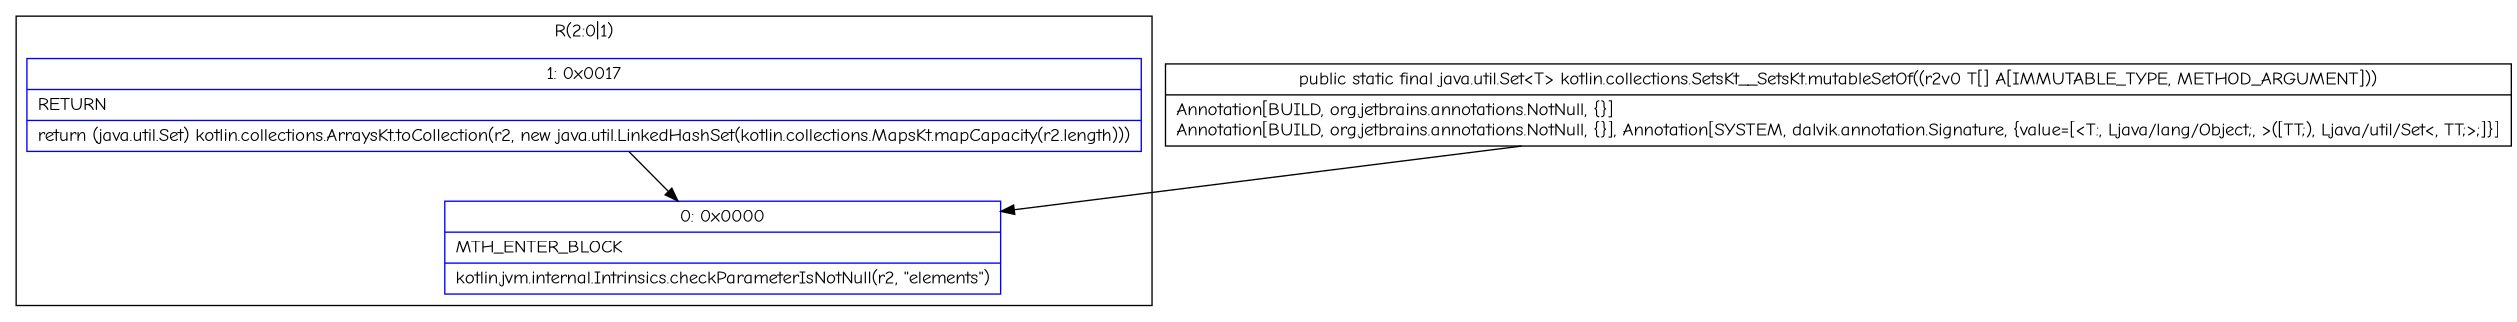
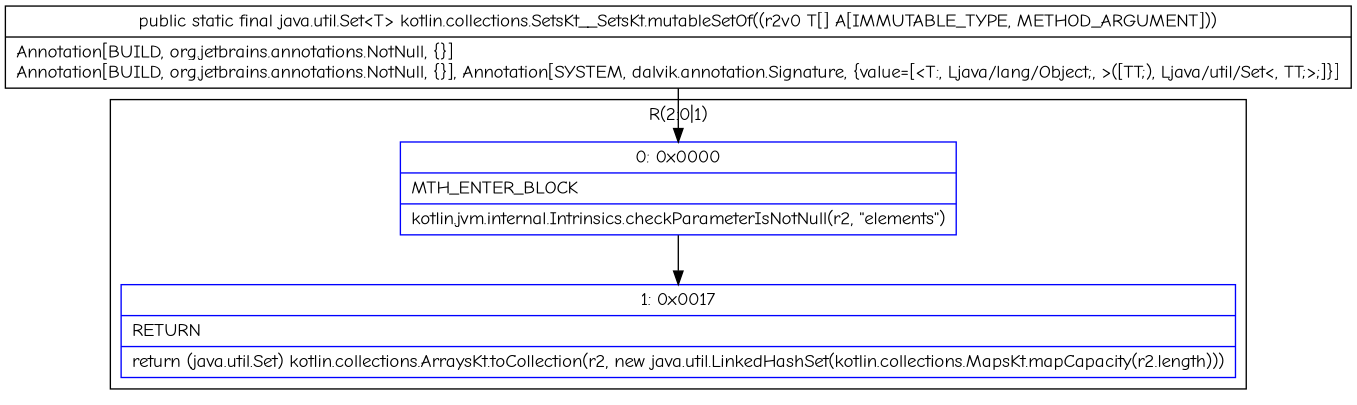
edge "1: 0x0017" -> "0: 0x0000": reversed
